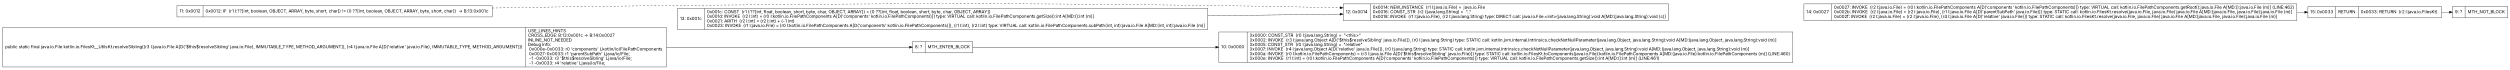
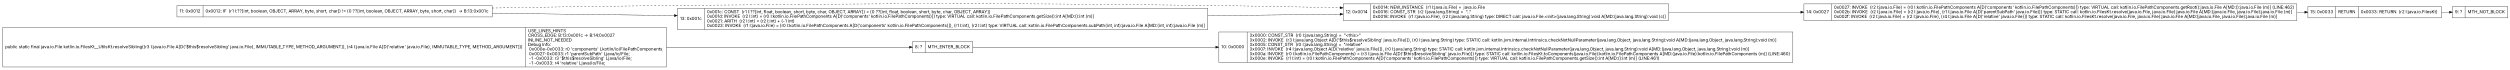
edge "12: 0x0014" -> "14: 0x0027": added
edge "11: 0x0012" -> "13: 0x001c": added
